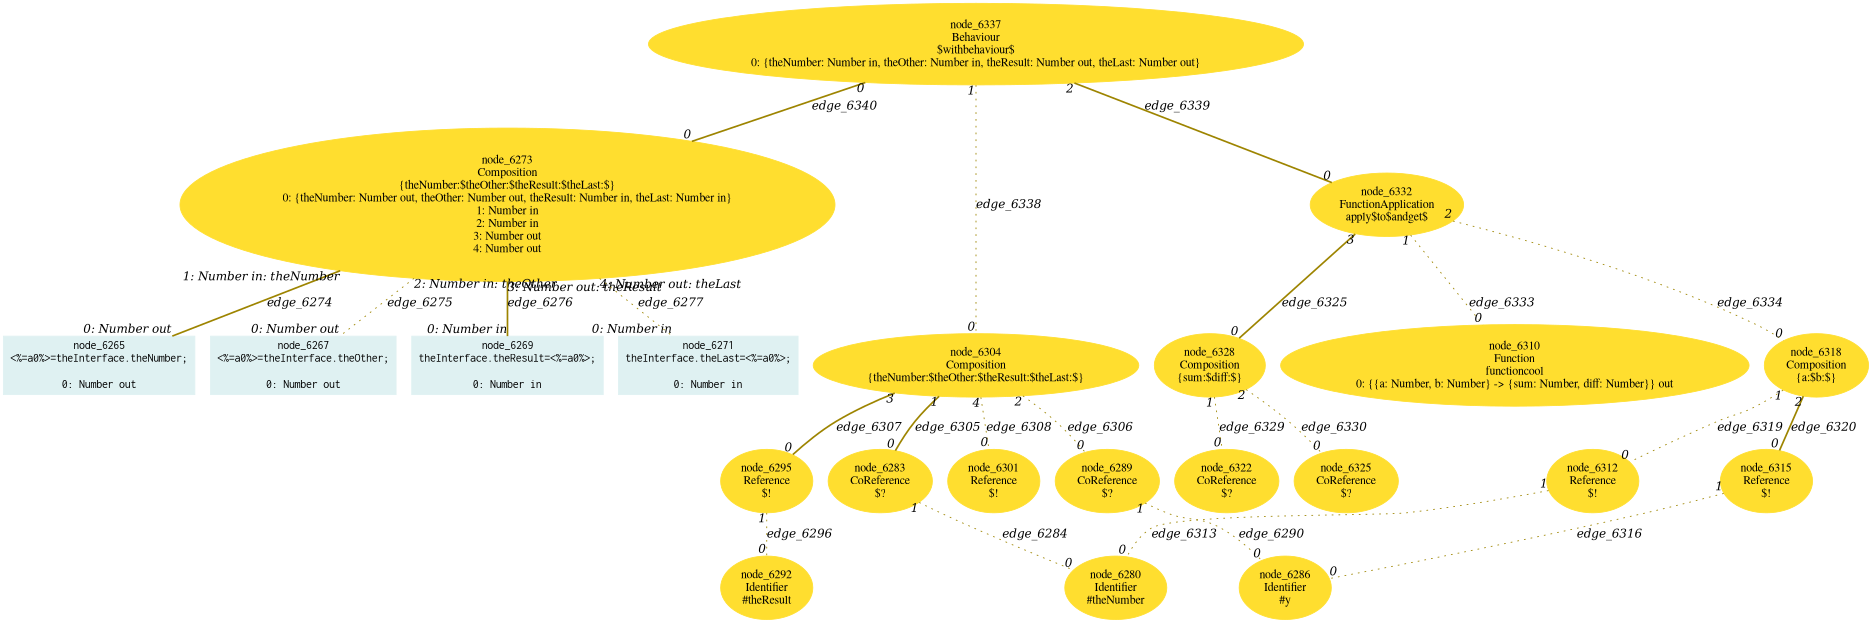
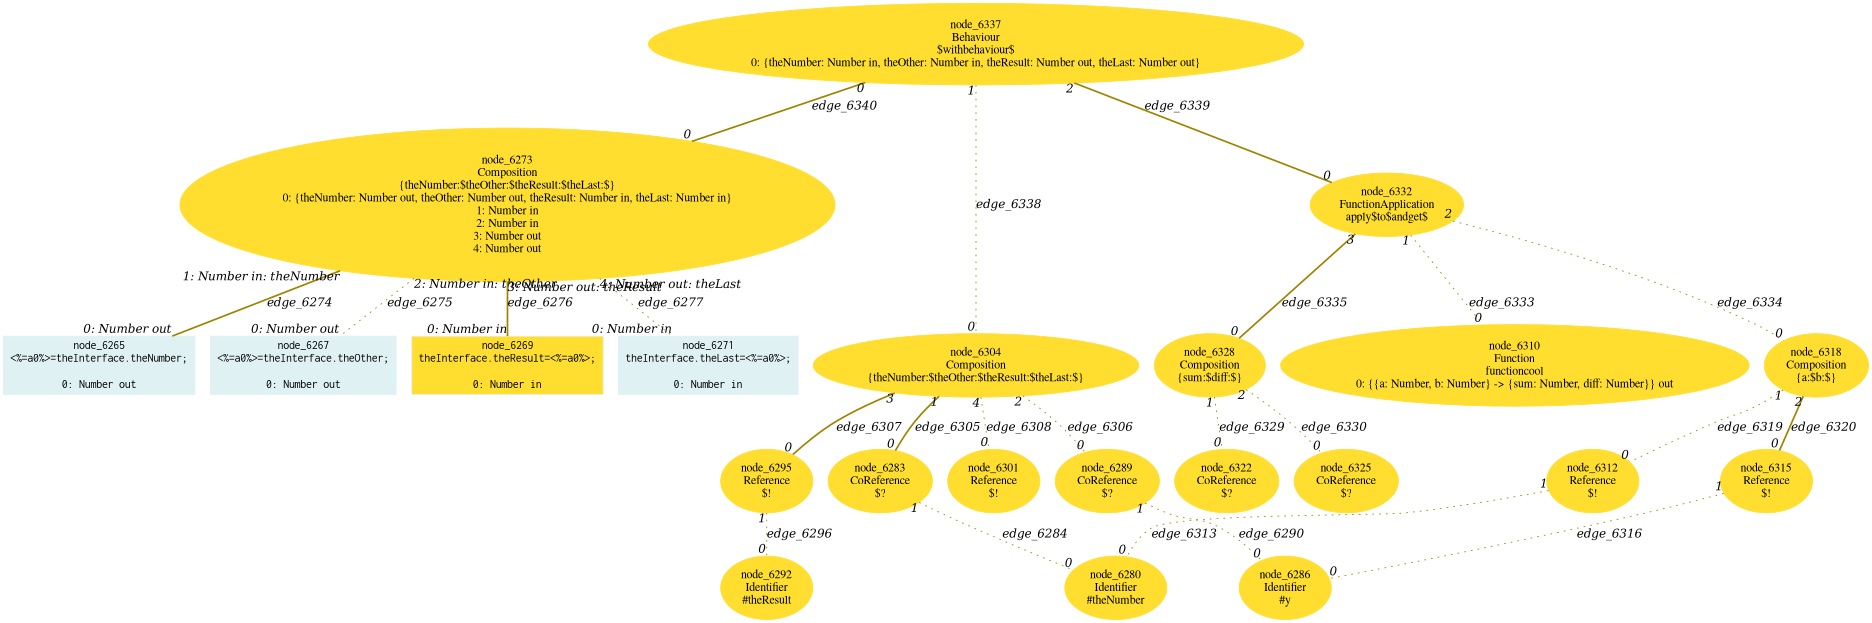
edge "node_6332 FunctionApplication apply$to$andget$" -- "node_6328 Composition {sum:$diff:$}": label "edge_6325" -> "edge_6335"
node "node_6269 theInterface.theResult=<%=a0%>; 0: Number in": fillcolor #dff1f2 -> #ffde2f
